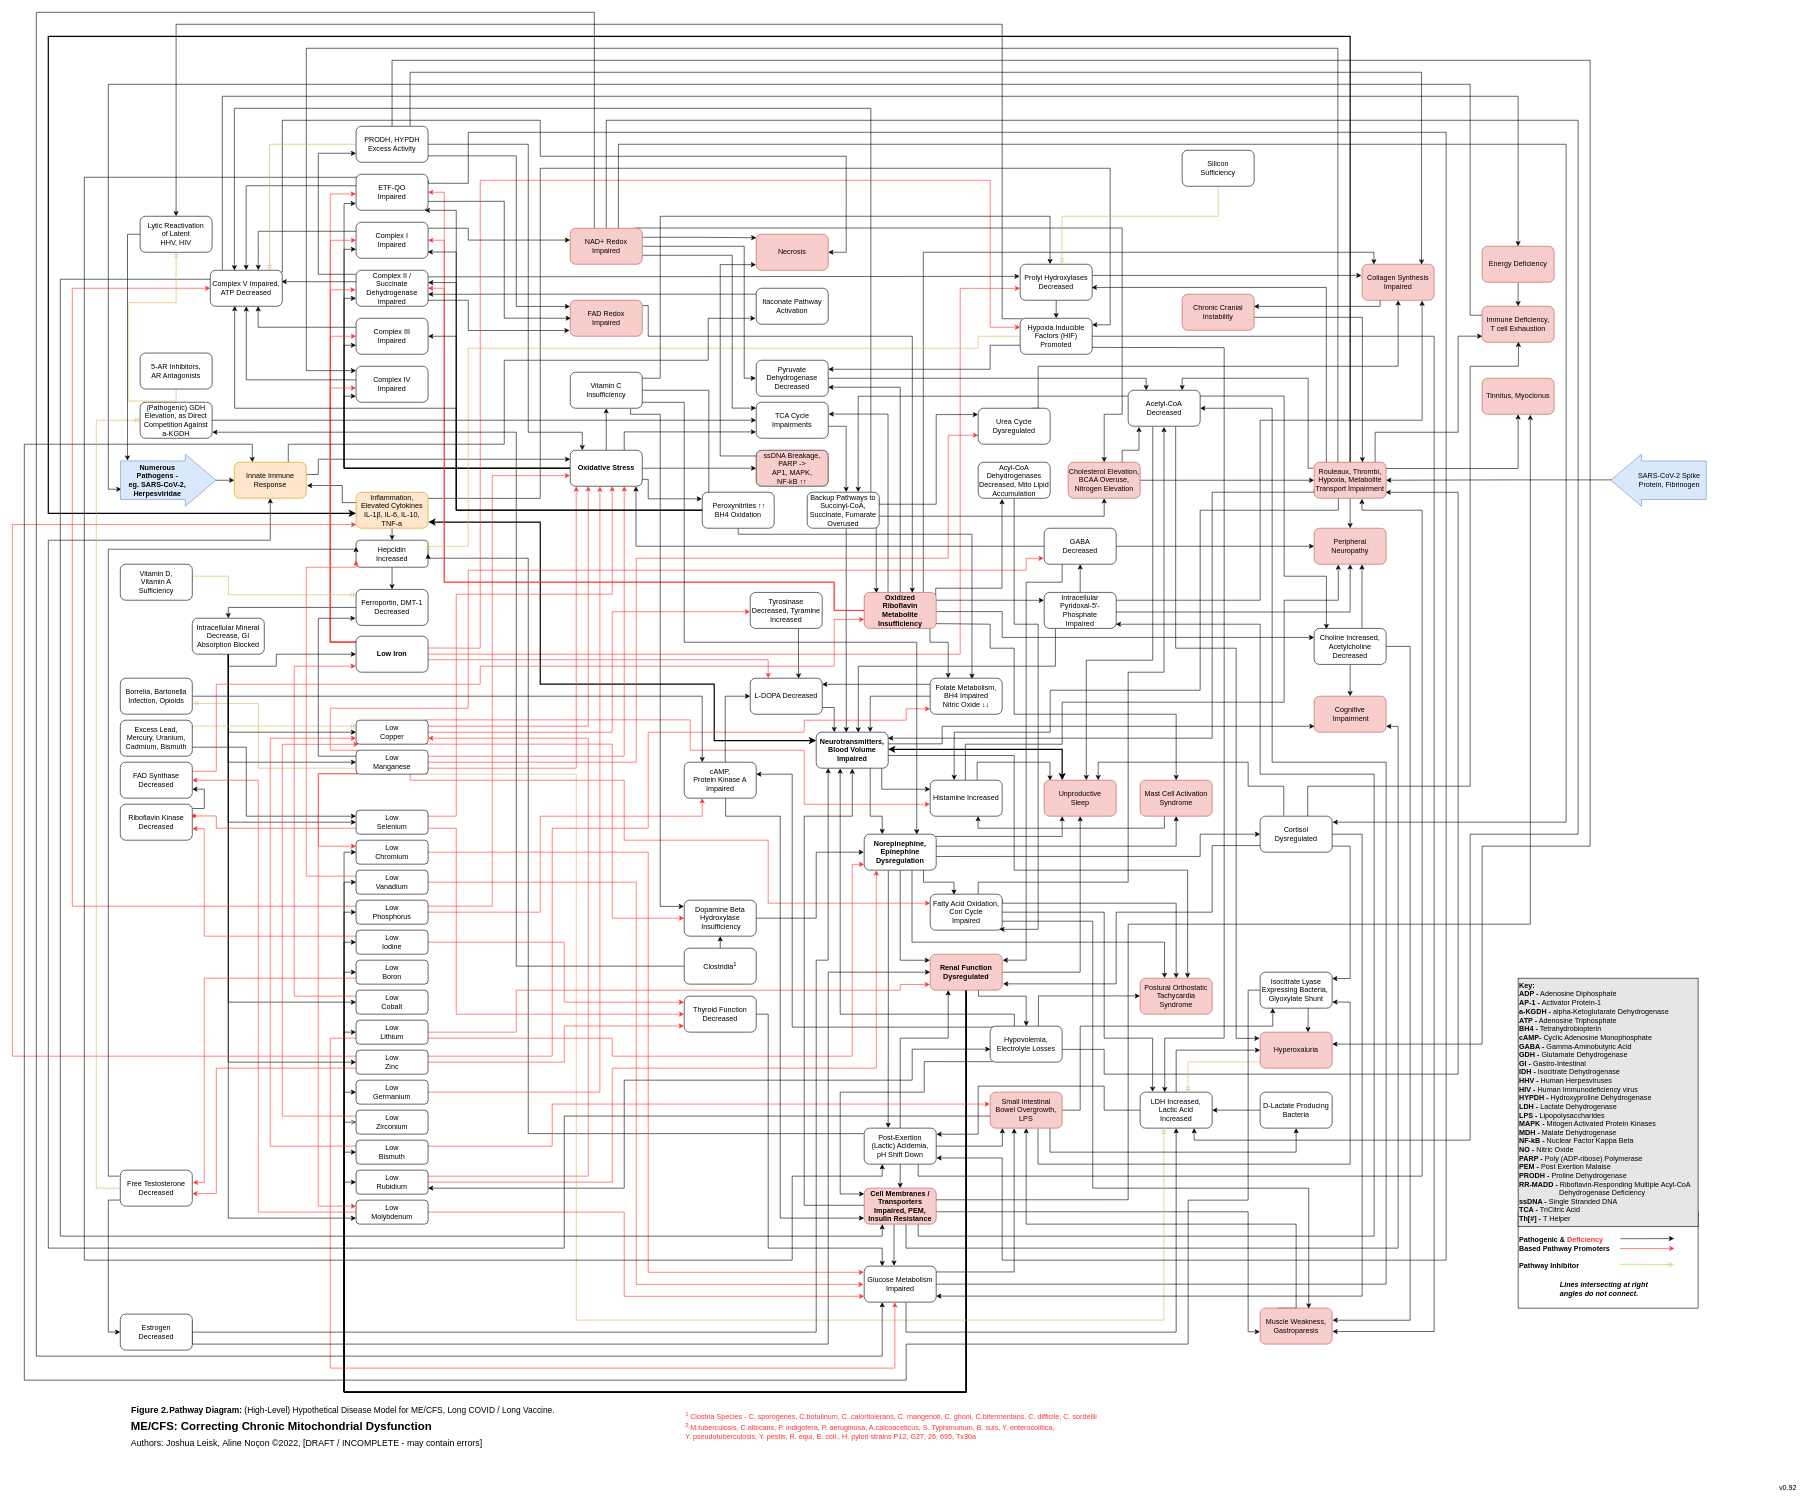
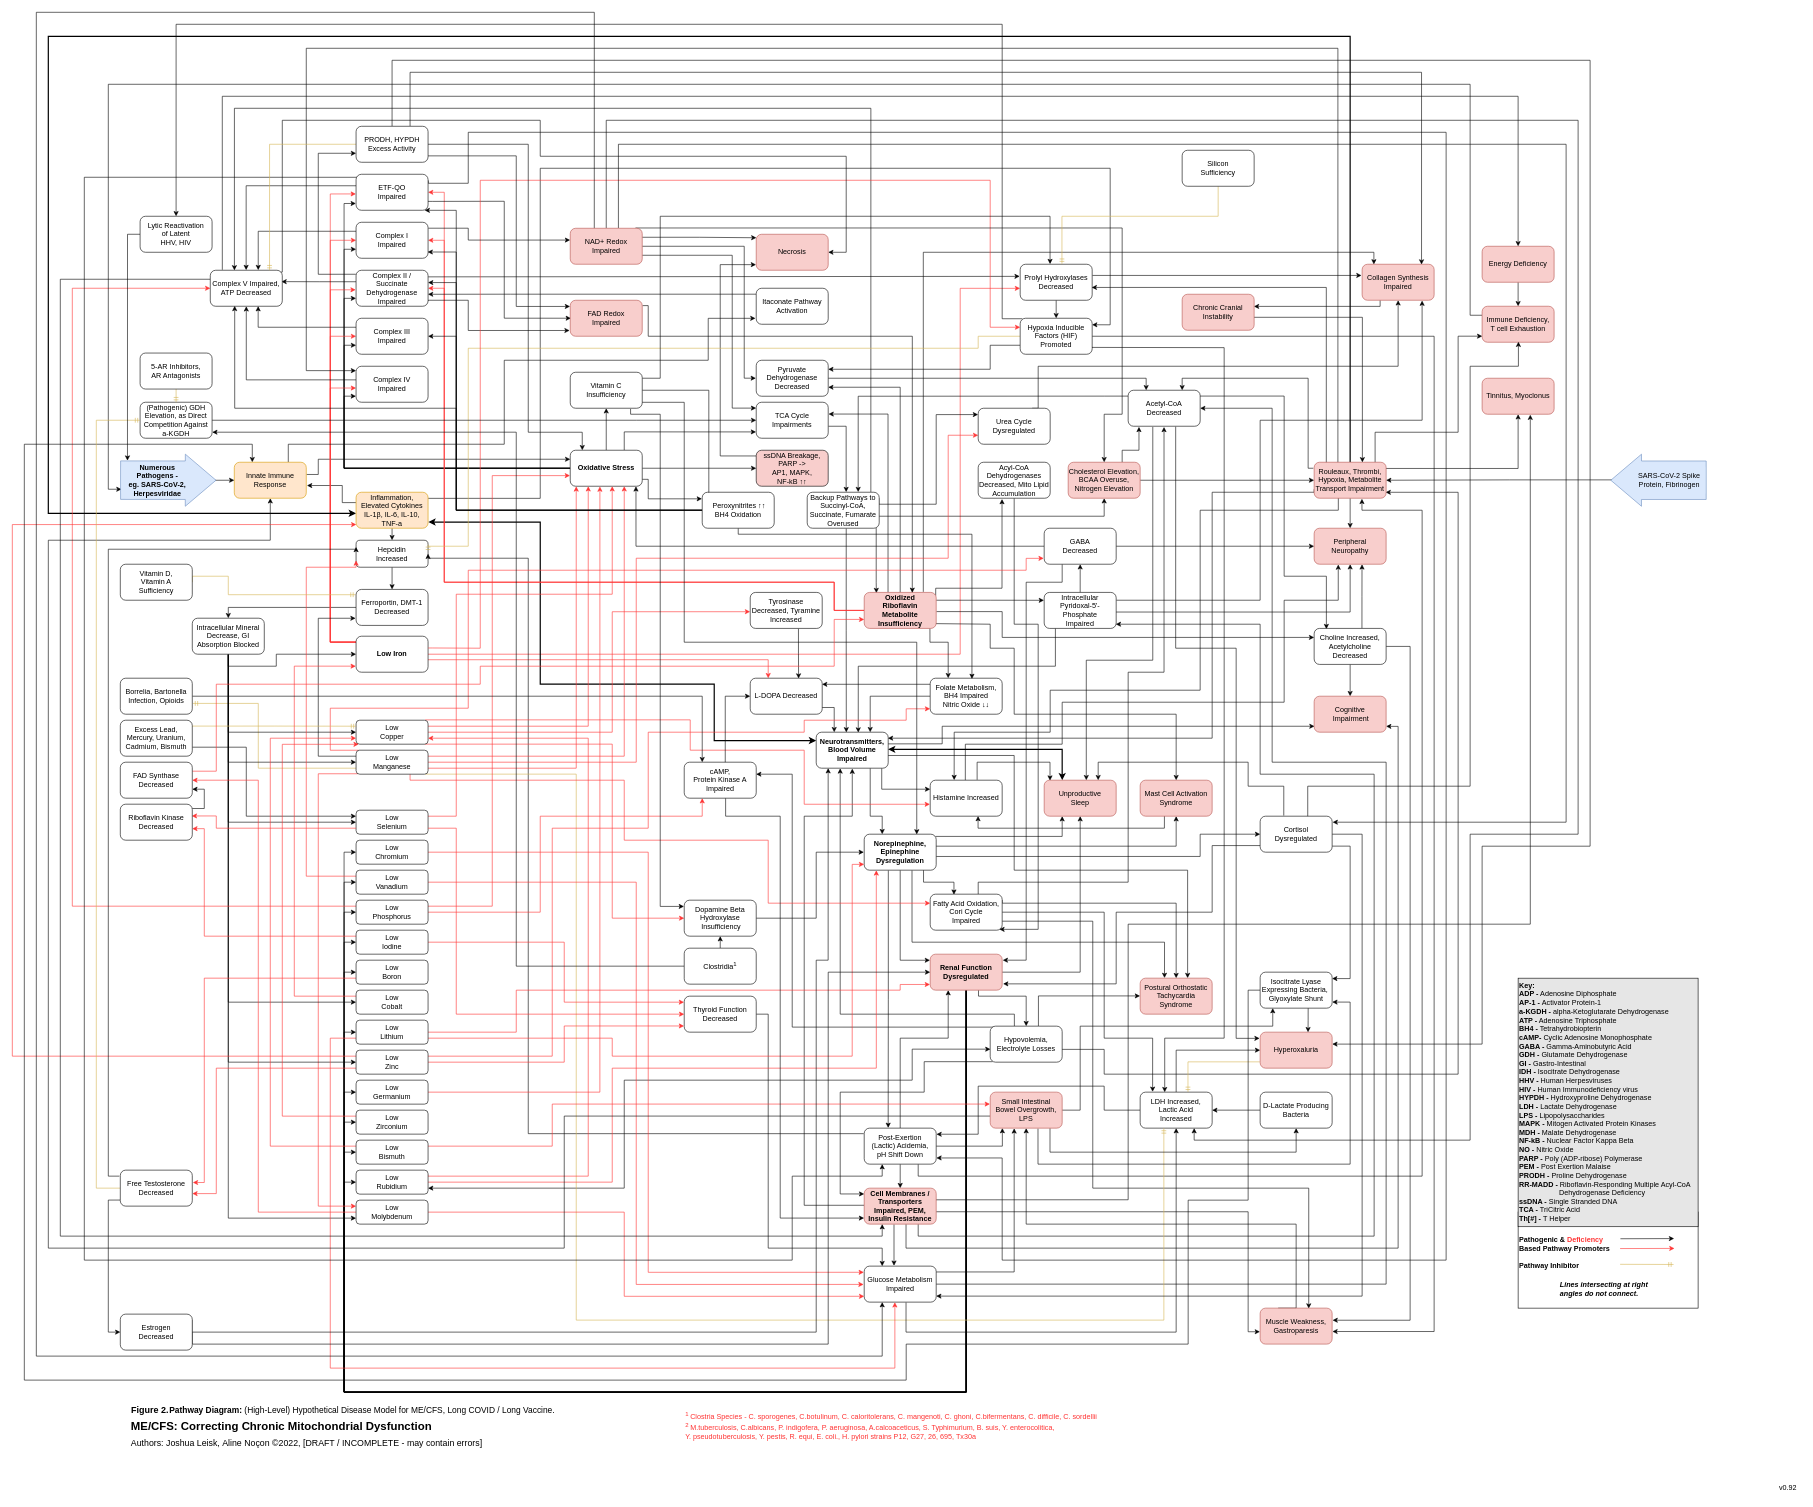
edge "5-AR Inhibitors, AR Antagonists" -> "Lytic Reactivation of Latent HHV, HIV": now "5-AR Inhibitors, AR Antagonists" -> "(Pathogenic) GDH Elevation, as Direct Competition Against a-KGDH"
edge "Low Selenium" -> "Riboflavin Kinase Decreased": arrowhead diamond -> classic
edge "Low Manganese" -> "Low Chromium": removed
edge "Renal Function Dysregulated" -> "Low Zirconium": arrowhead open -> classic
